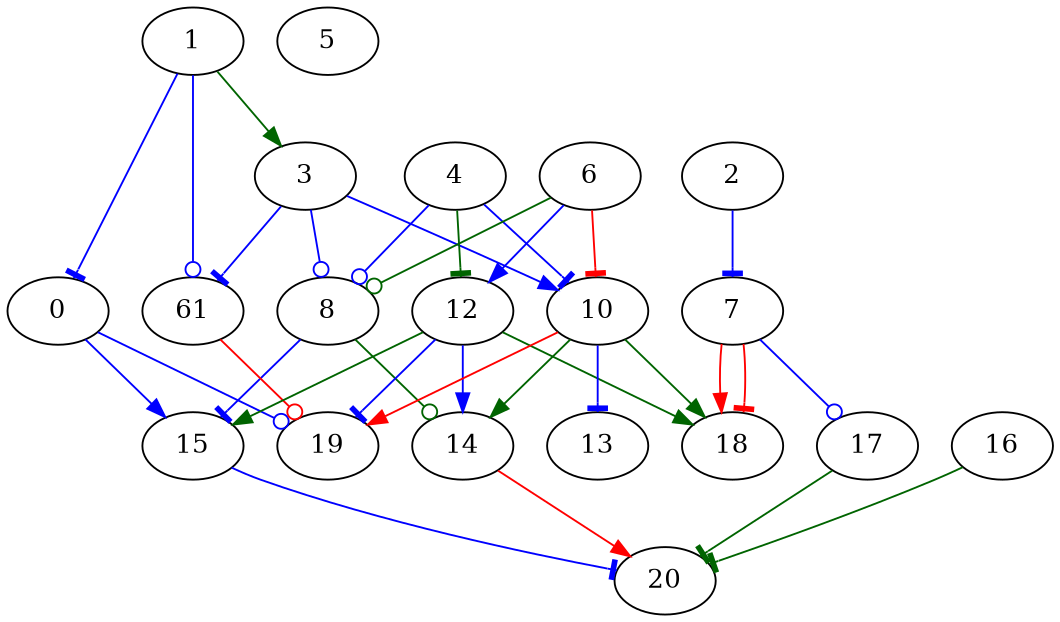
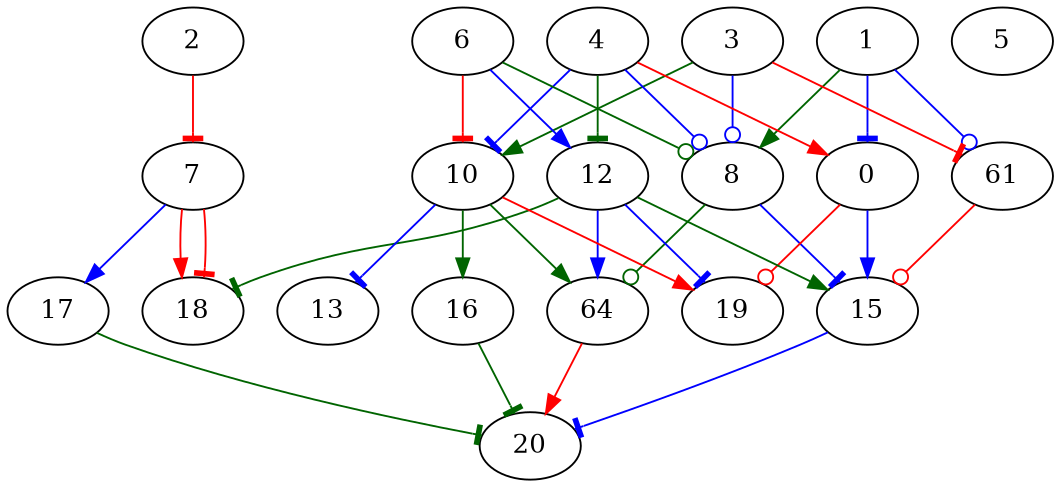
edge "1" -> "3": now "1" -> "8"
edge "4" -> "0": added
edge "3" -> "10": color blue -> darkgreen
edge "2" -> "7": color blue -> red
edge "3" -> "61": color blue -> red
edge "61" -> "19": now "61" -> "15"
edge "12" -> "18": arrowhead normal -> tee
edge "10" -> "18": now "10" -> "16"
edge "7" -> "17": arrowhead odot -> normal
edge "0" -> "19": color blue -> red
node "14": label "14" -> "64"
